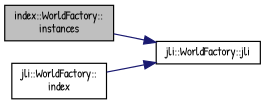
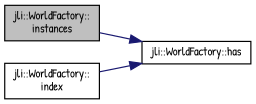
node "index::WorldFactory:: instances": label "index::WorldFactory:: instances" -> "jli::WorldFactory:: instances"
node "jli::WorldFactory::jli": label "jli::WorldFactory::jli" -> "jli::WorldFactory::has"
